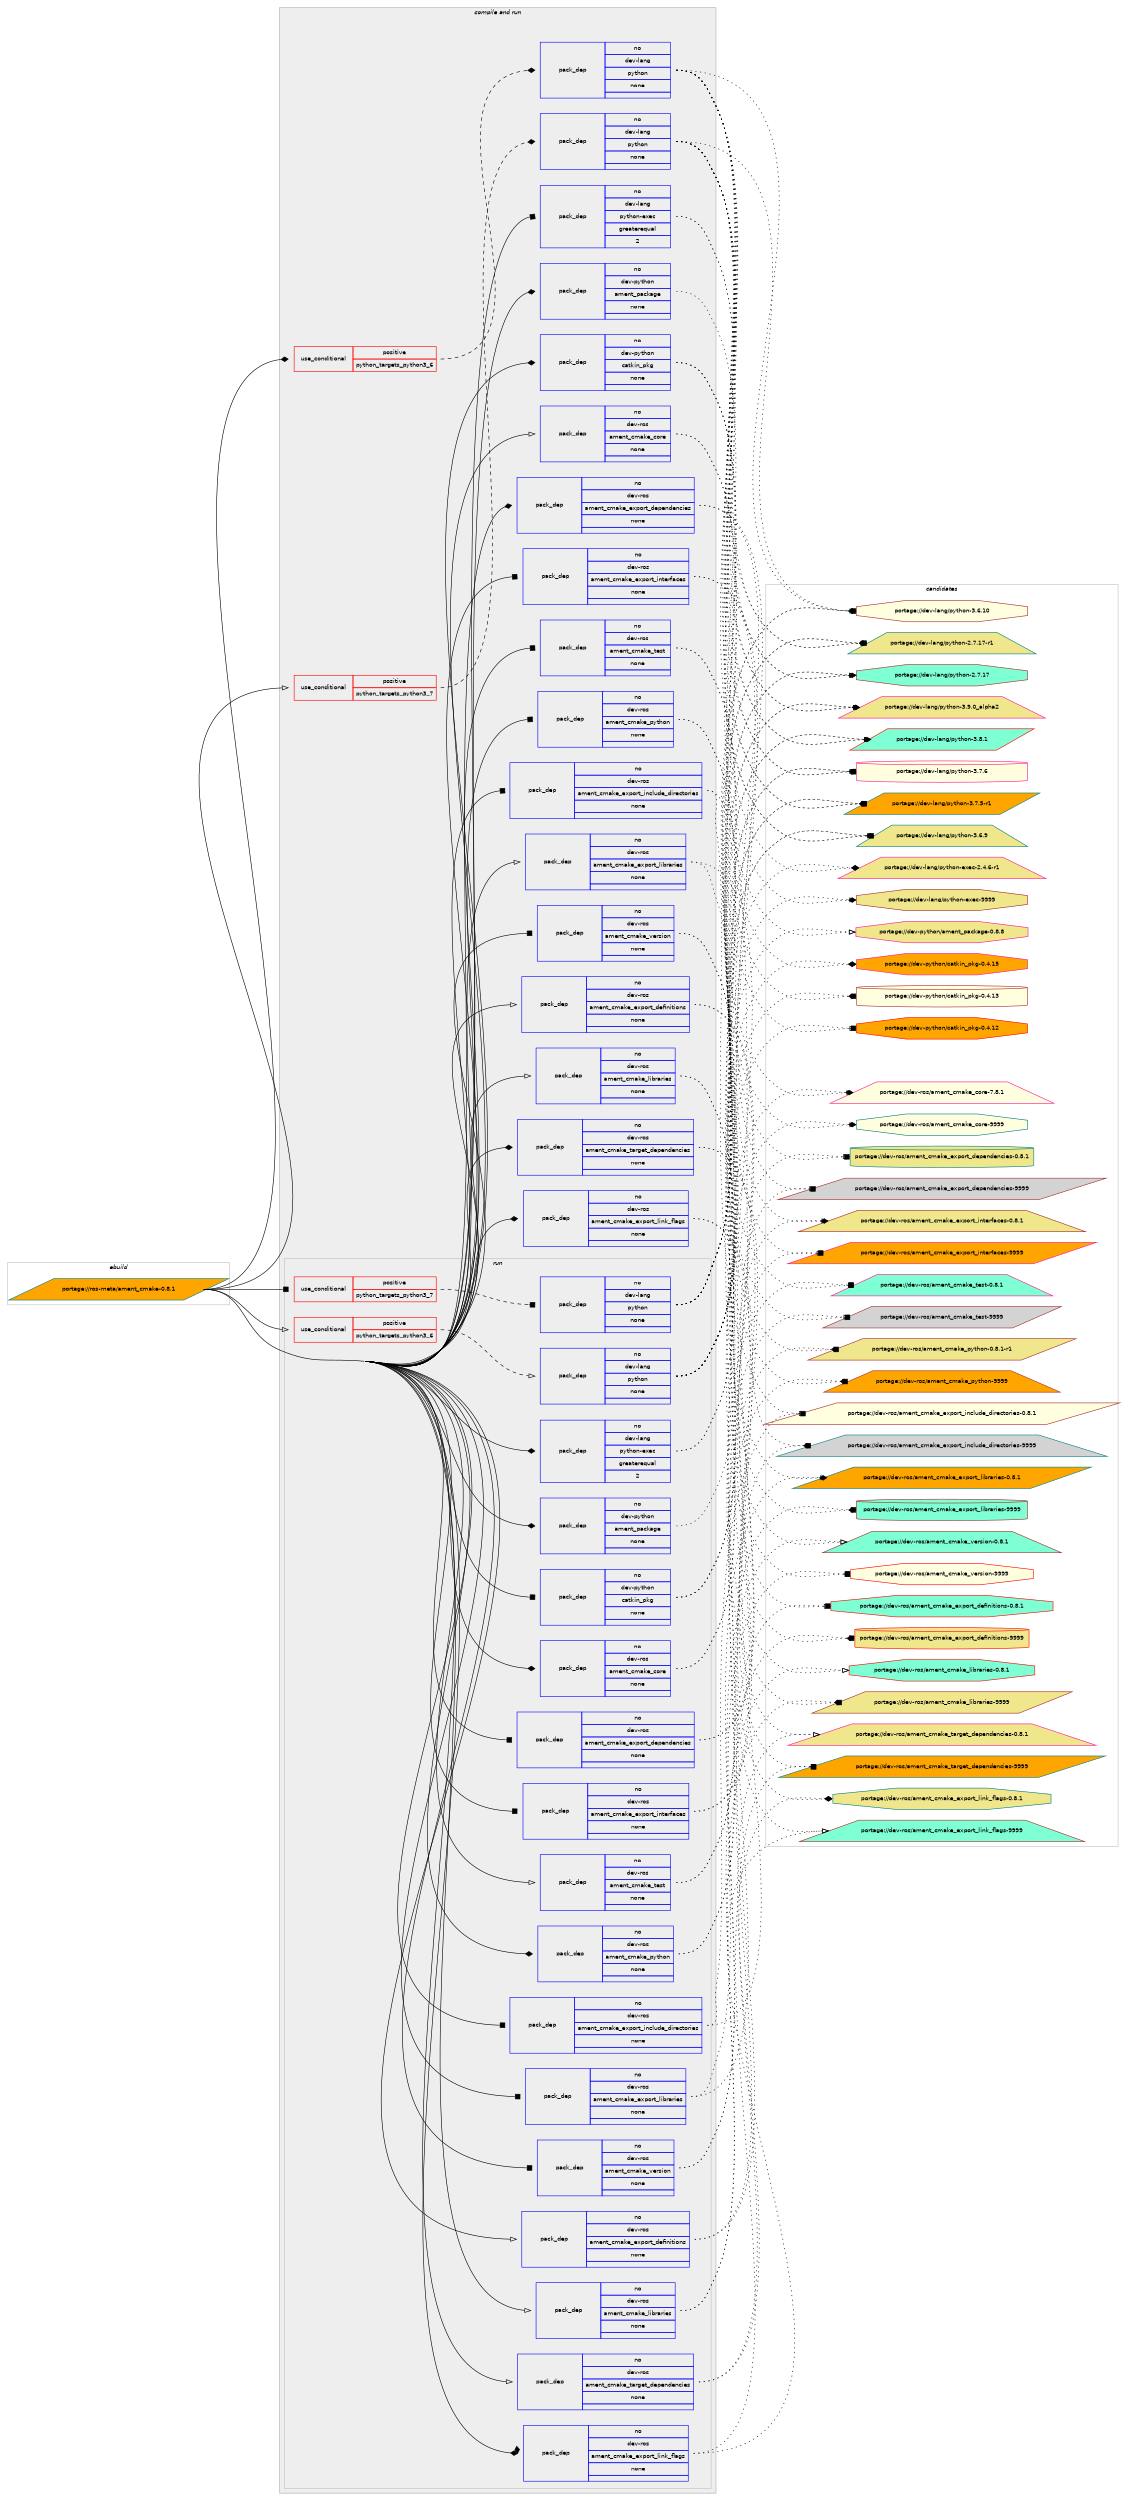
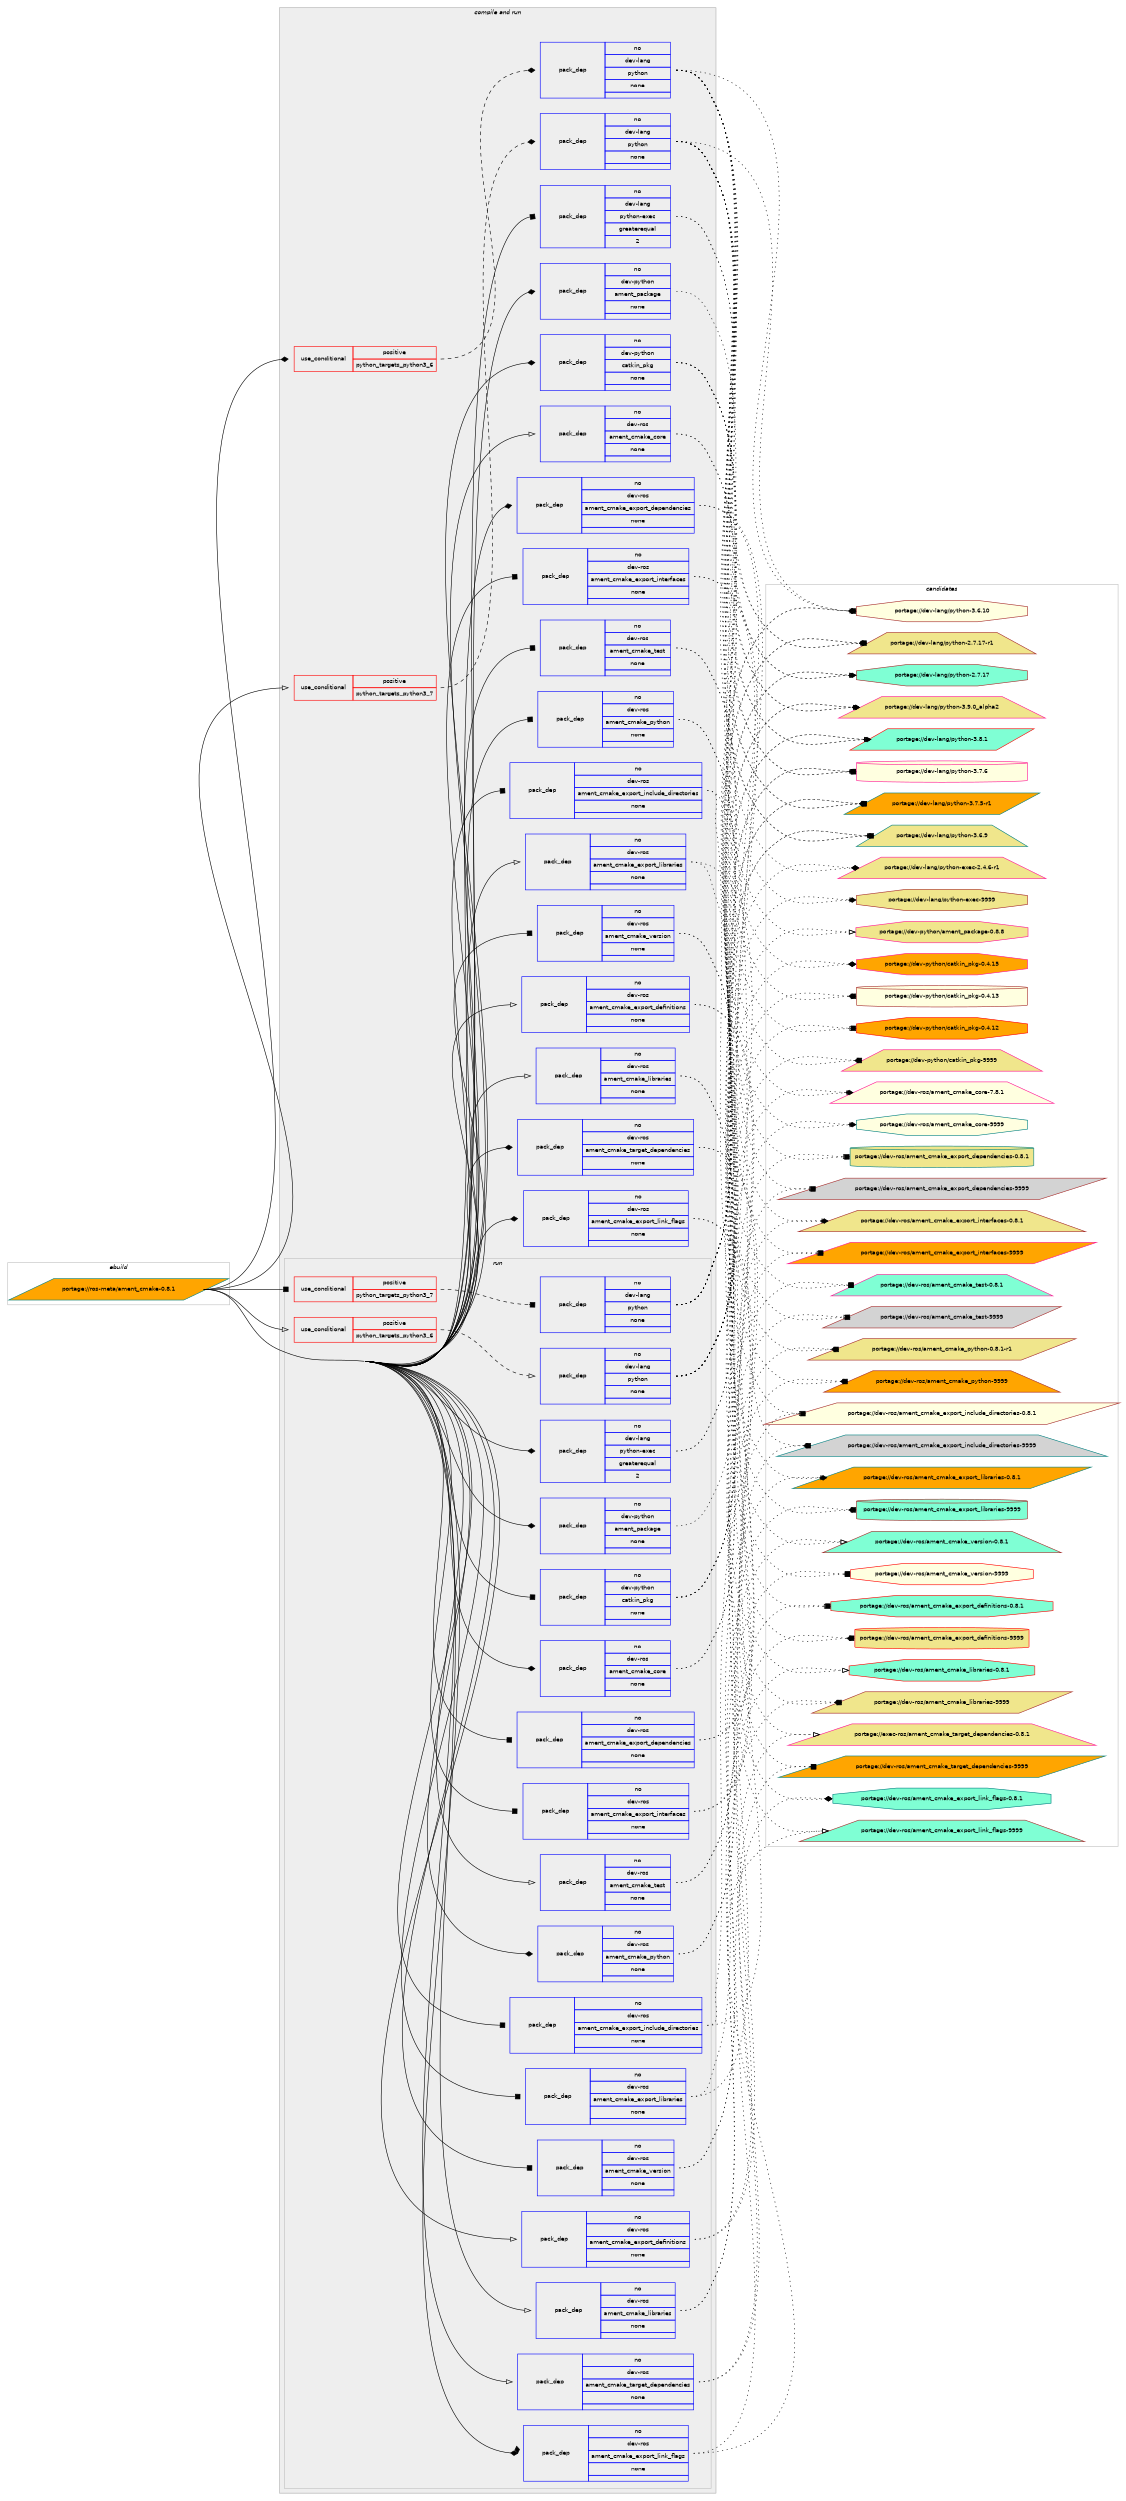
node "portage://dev-lang/python-2.7.17-r1": color teal -> brown
node "portage://dev-python/catkin_pkg-9999": added
node "portage://dev-ros/ament_cmake_target_dependencies-0.8.1": label "portage://dev-ros/ament_cmake_target_dependencies-0.8.1" -> "portage://exec-ros/ament_cmake_target_dependencies-0.8.1"
node "portage://dev-ros/ament_cmake_export_link_flags-0.8.1": fillcolor khaki -> aquamarine
